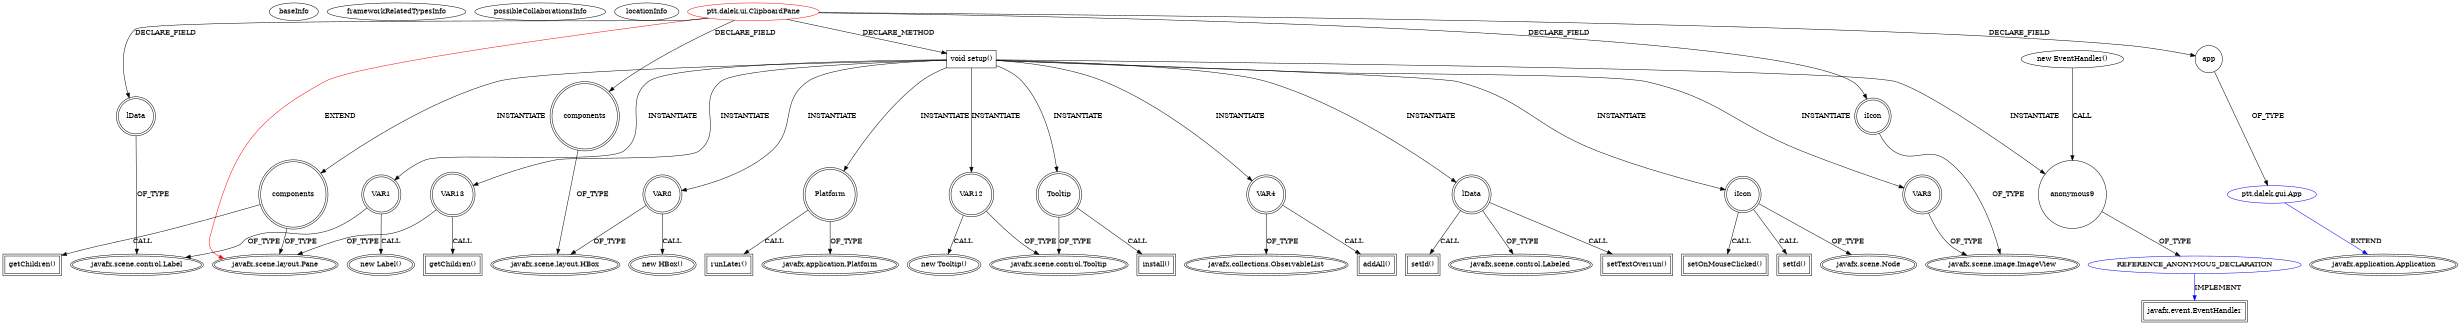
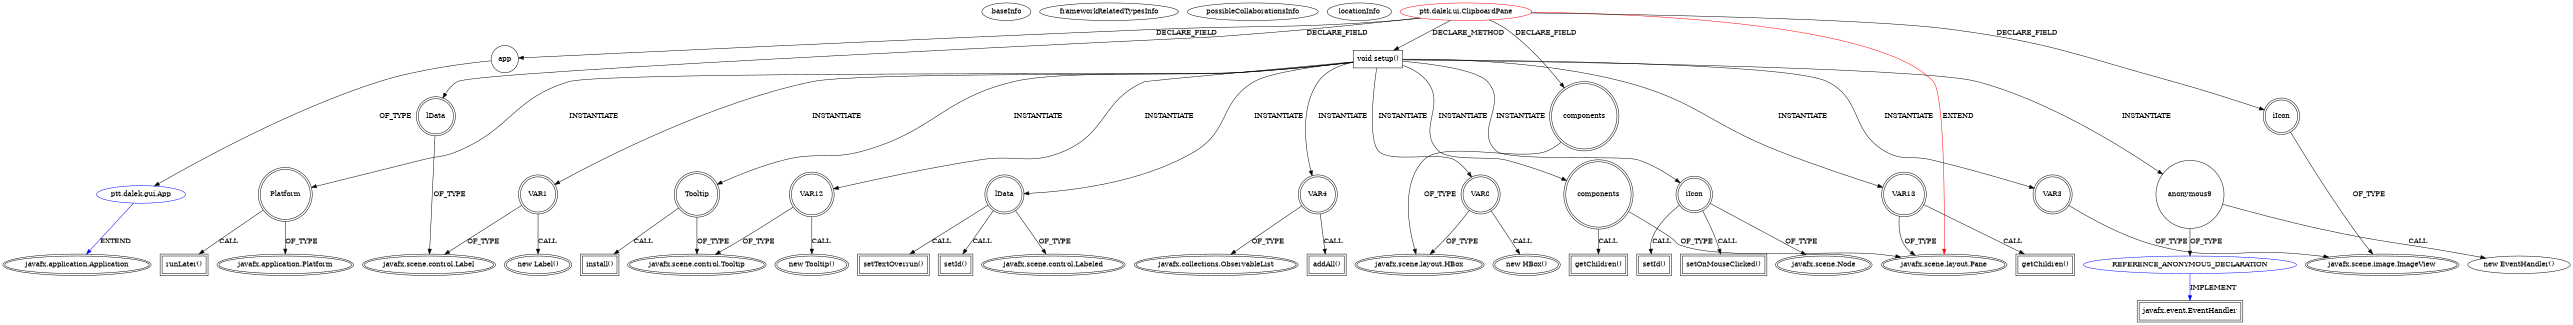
edge "new EventHandler()" -> "anonymous9": reversed
